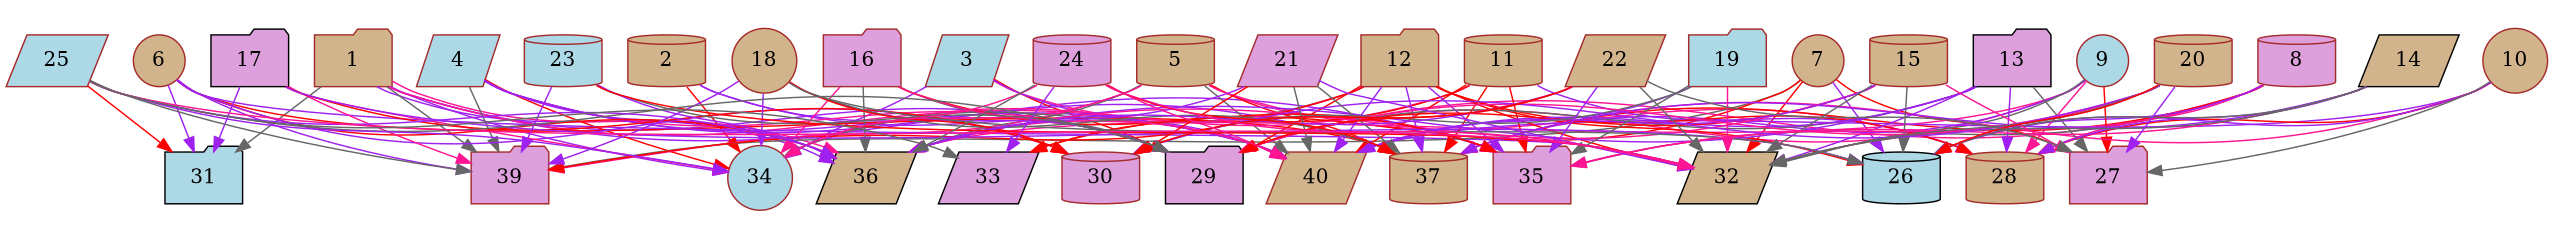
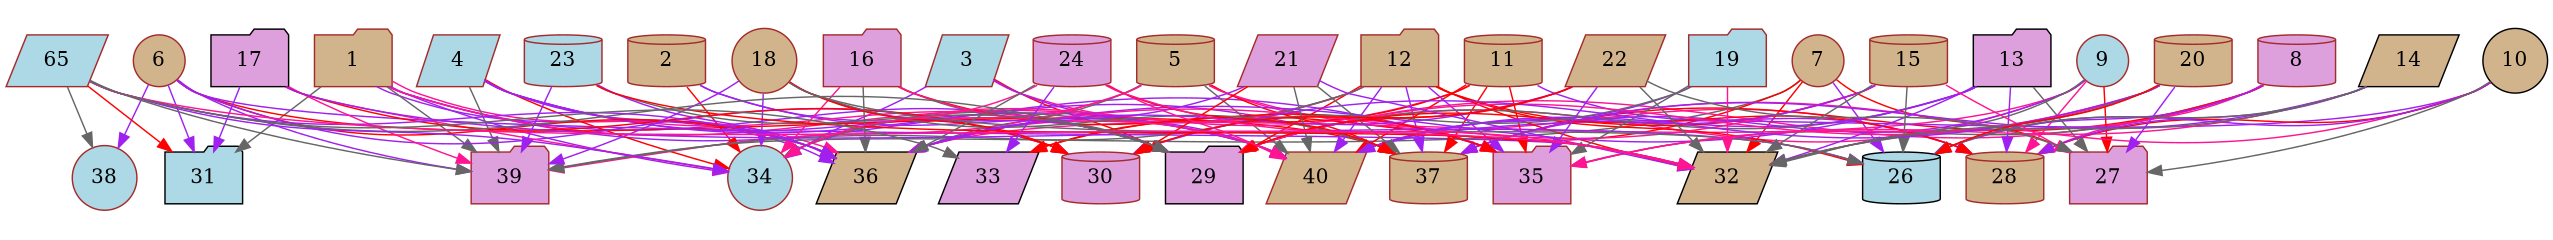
node "25": label "25" -> "65"
node "10": color brown -> black
edge "12" -> "39": color red -> gray40
node "38": added
